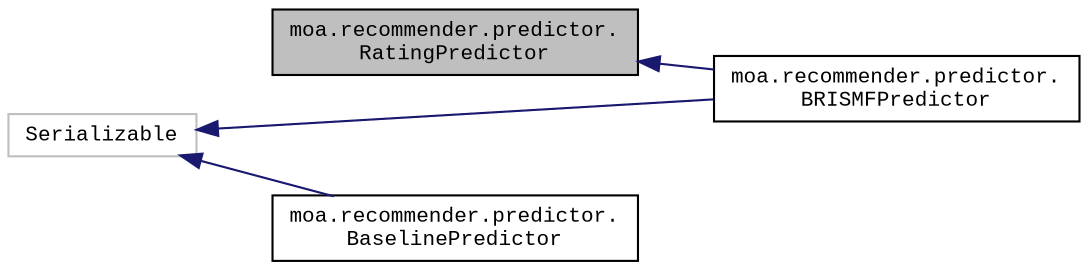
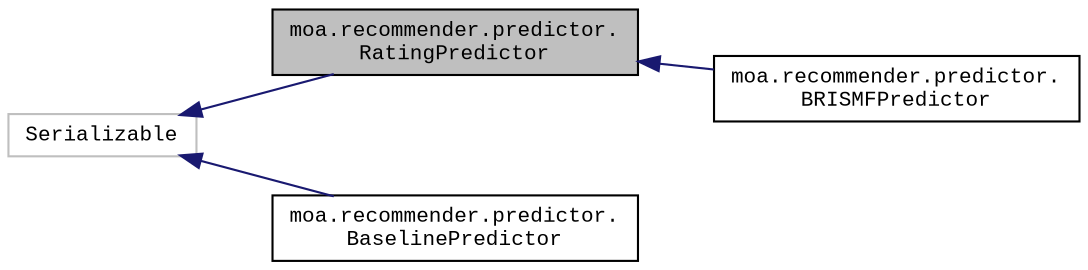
edge "moa.recommender.predictor. BRISMFPredictor" -> "Serializable": now "moa.recommender.predictor. RatingPredictor" -> "Serializable"
